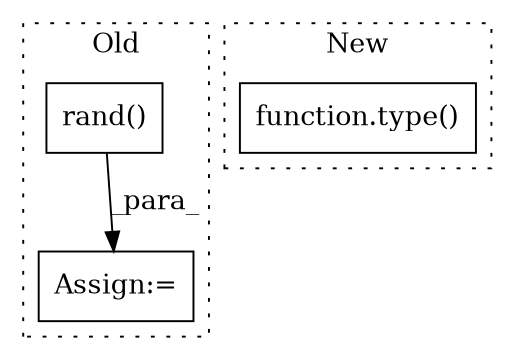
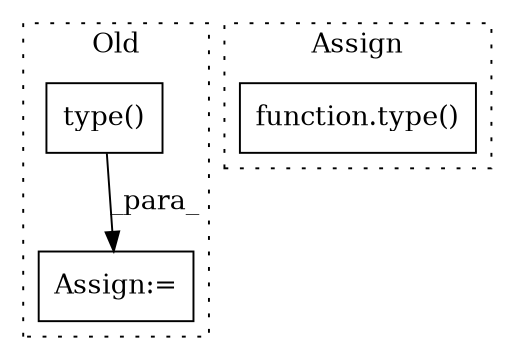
cluster "New": label "New" -> "Assign"
node "rand()": label "rand()" -> "type()"
